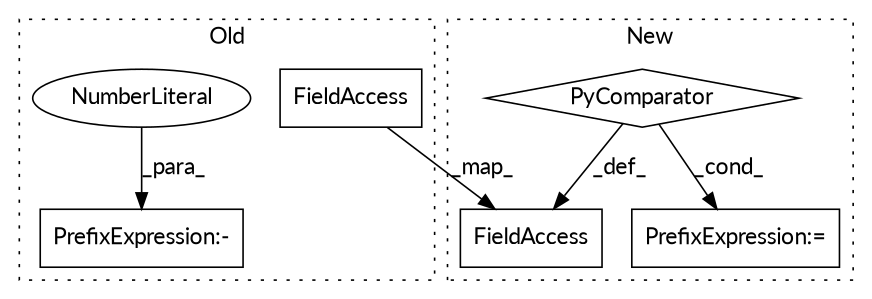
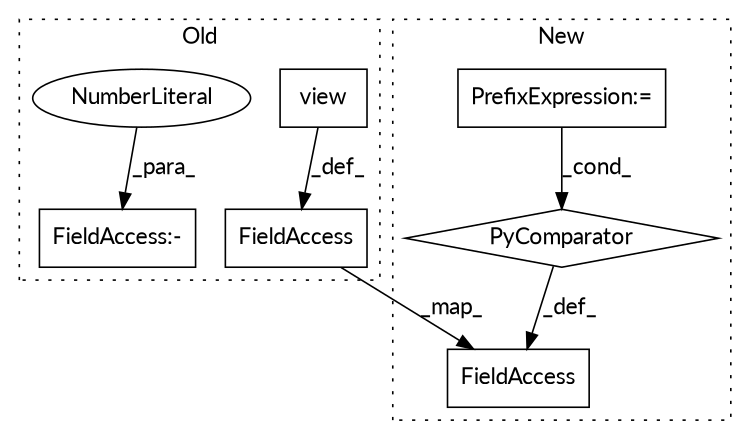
node "view": added
edge "PyComparator" -> "PrefixExpression:=": reversed
node "PrefixExpression:-": label "PrefixExpression:-" -> "FieldAccess:-"
